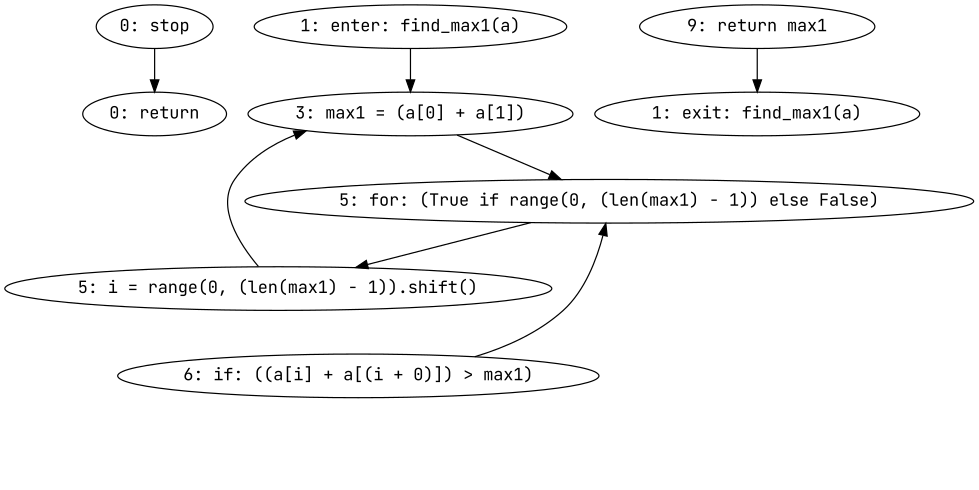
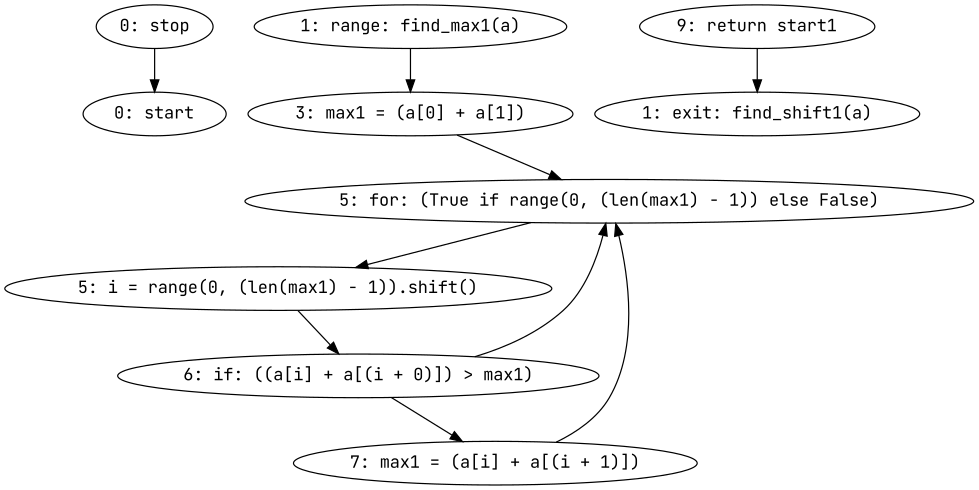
node "1: enter: find_max1(a)": label "1: enter: find_max1(a)" -> "1: range: find_max1(a)"
node "9: return max1": label "9: return max1" -> "9: return start1"
node "0: return": label "0: return" -> "0: start"
node "1: exit: find_max1(a)": label "1: exit: find_max1(a)" -> "1: exit: find_shift1(a)"
edge "5: i = range(0, (len(max1) - 1)).shift()" -> "3: max1 = (a[0] + a[1])": now "5: i = range(0, (len(max1) - 1)).shift()" -> "6: if: ((a[i] + a[(i + 0)]) > max1)"
node "7: max1 = (a[i] + a[(i + 1)])": added
